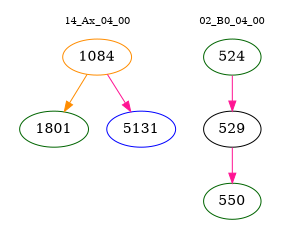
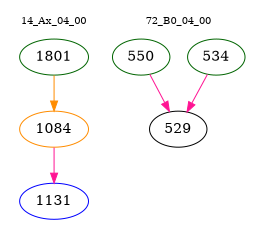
cluster "02_B0_04_00": label "02_B0_04_00" -> "72_B0_04_00"
node "524": label "524" -> "534"
edge "1084" -> "1801": reversed
node "5131": label "5131" -> "1131"
edge "529" -> "550": reversed
